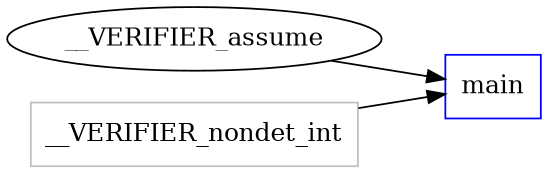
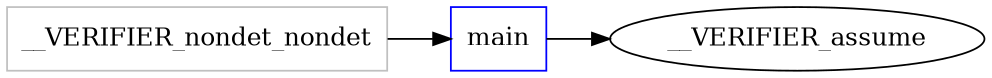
edge "__VERIFIER_assume" -> "main": reversed
node "__VERIFIER_nondet_int": label "__VERIFIER_nondet_int" -> "__VERIFIER_nondet_nondet"
